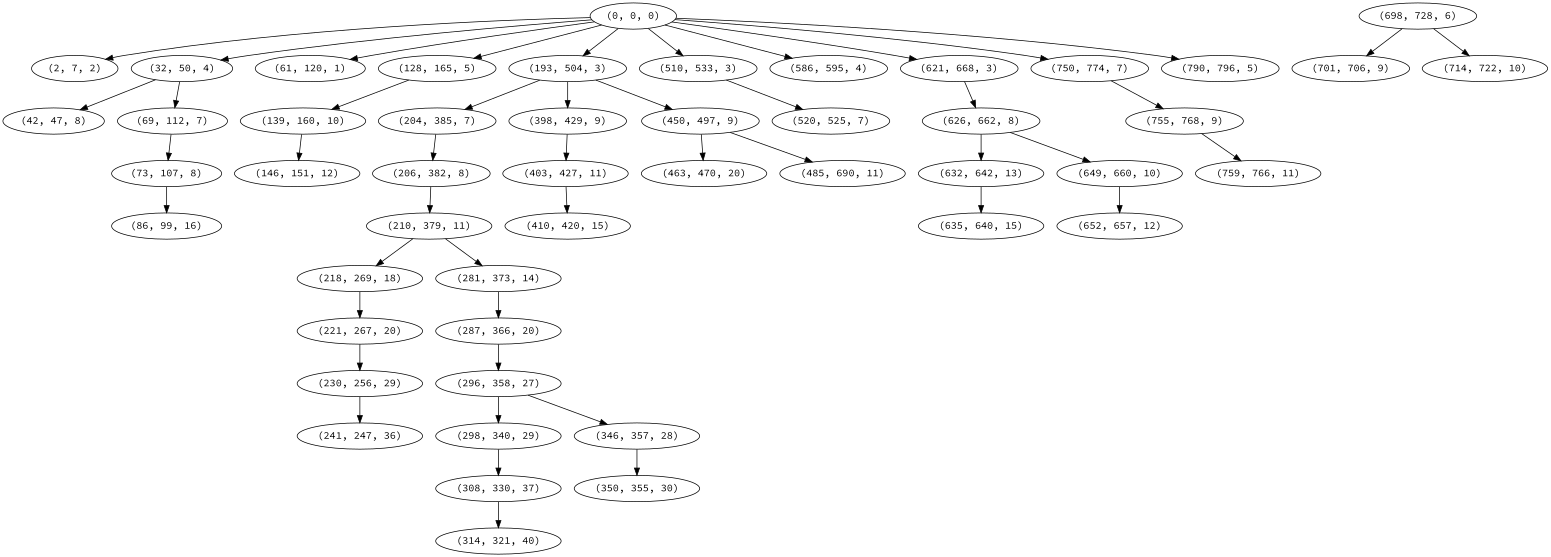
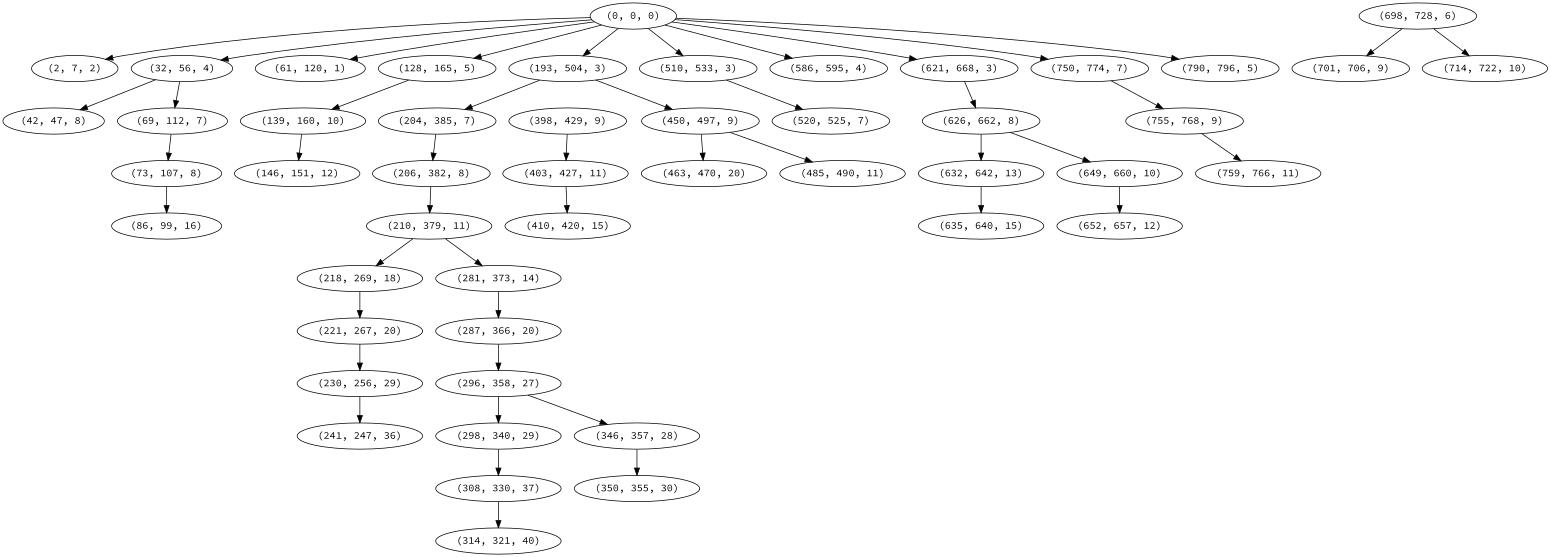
node "(32, 50, 4)": label "(32, 50, 4)" -> "(32, 56, 4)"
edge "(193, 504, 3)" -> "(398, 429, 9)": removed
node "(485, 690, 11)": label "(485, 690, 11)" -> "(485, 490, 11)"
